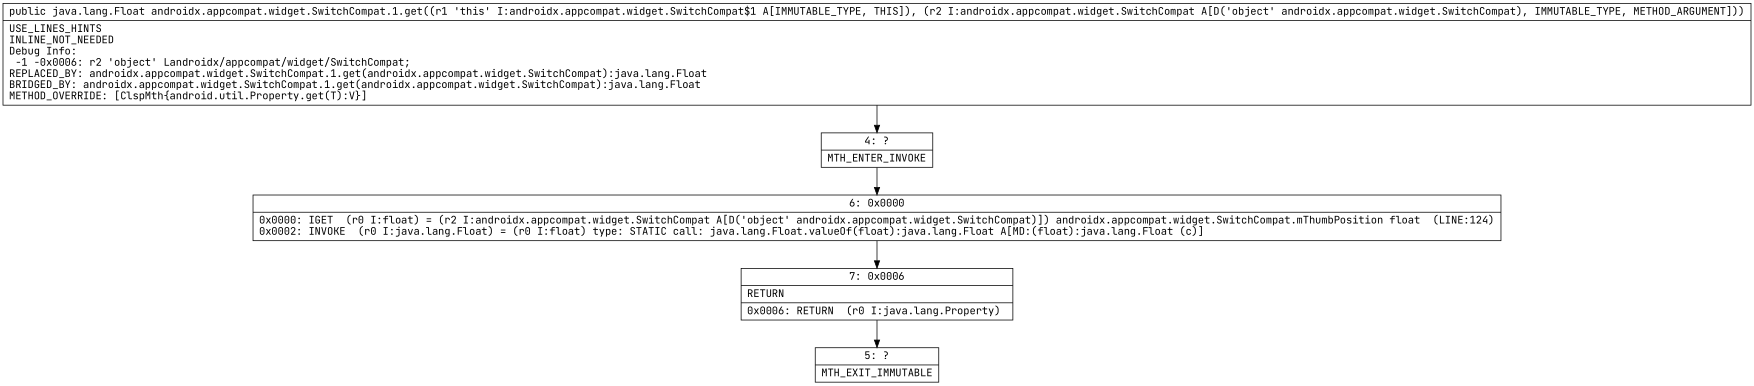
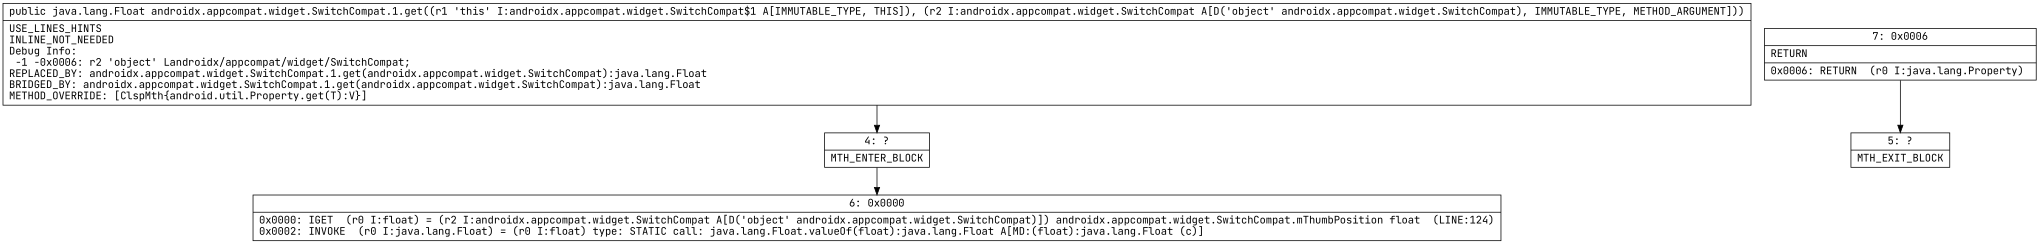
node "4: ?": text "MTH_ENTER_INVOKE" -> "MTH_ENTER_BLOCK"
edge "6: 0x0000" -> "7: 0x0006": removed
node "5: ?": text "MTH_EXIT_IMMUTABLE" -> "MTH_EXIT_BLOCK"
